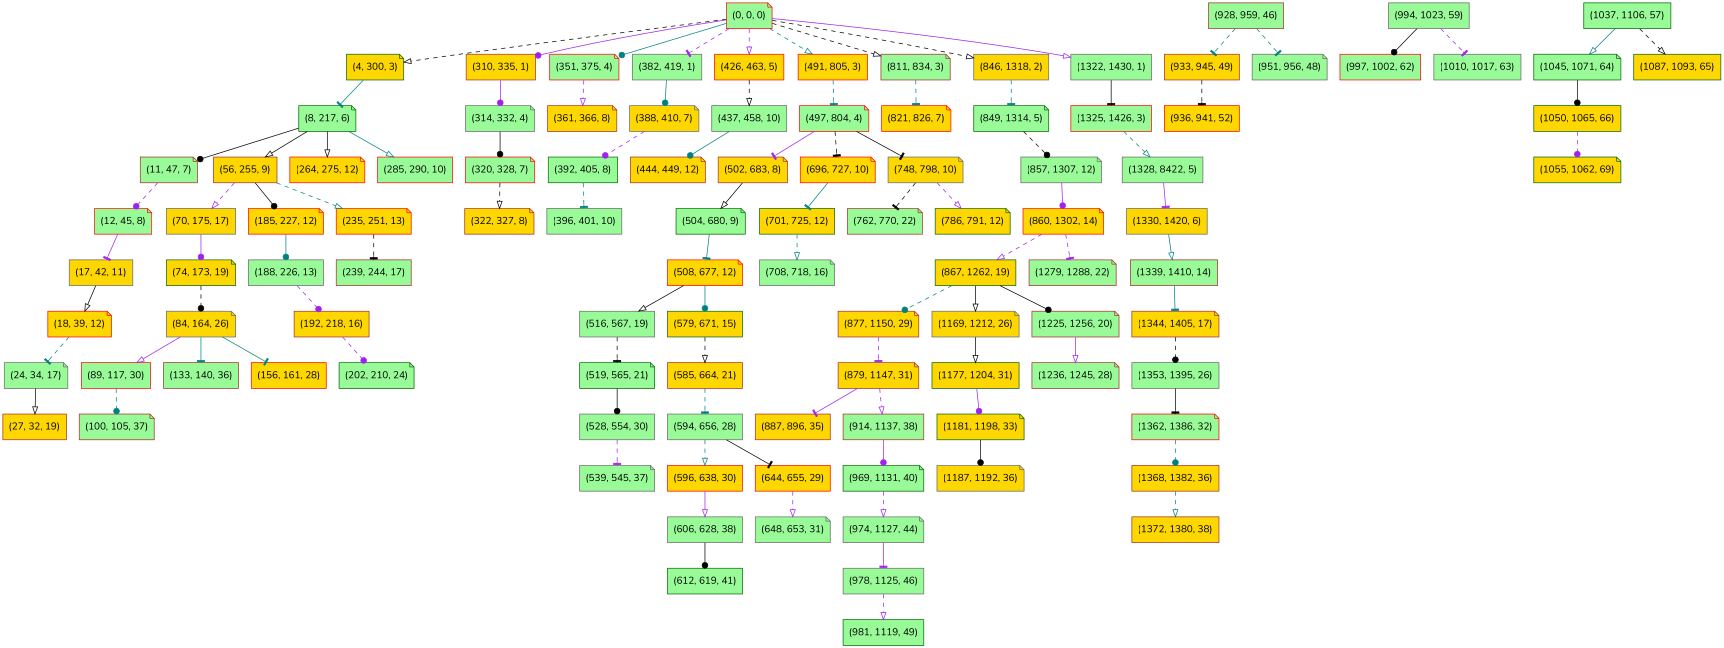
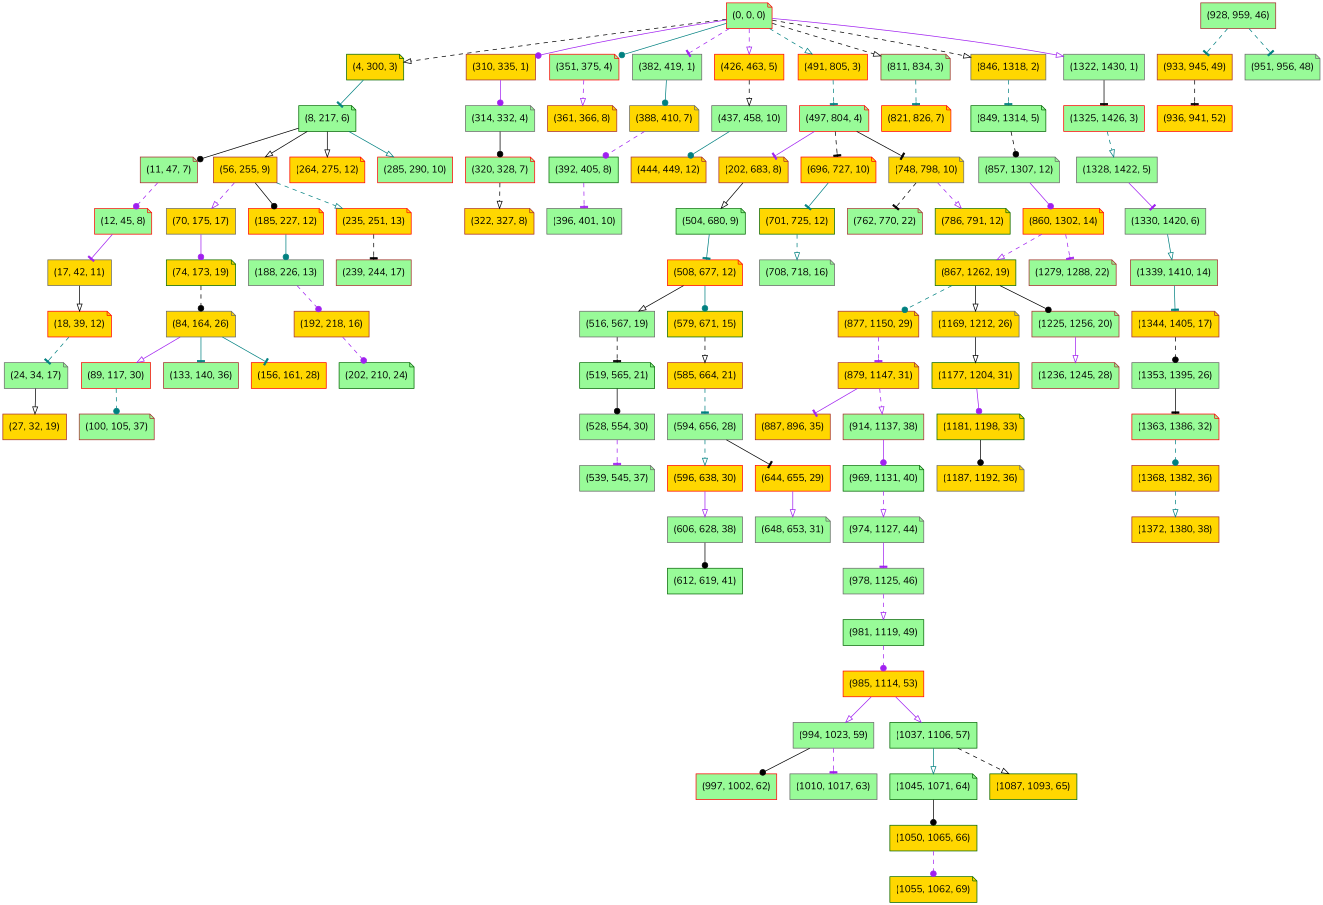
node "(502, 683, 8)": label "(502, 683, 8)" -> "(202, 683, 8)"
node "(1328, 8422, 5)": label "(1328, 8422, 5)" -> "(1328, 1422, 5)"
edge "(392, 405, 8)" -> "(396, 401, 10)": color teal -> purple
node "(1330, 1420, 6)": fillcolor gold -> palegreen
node "(1362, 1386, 32)": label "(1362, 1386, 32)" -> "(1363, 1386, 32)"
edge "(644, 655, 29)" -> "(648, 653, 31)": style dashed -> solid
node "(985, 1114, 53)": added
